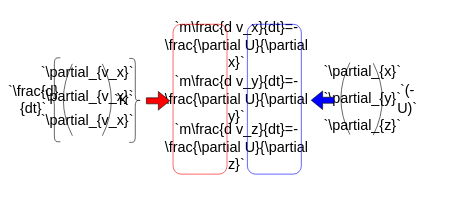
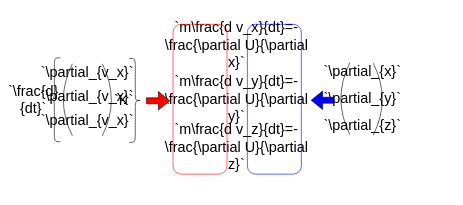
node "`(-U)`": removed
